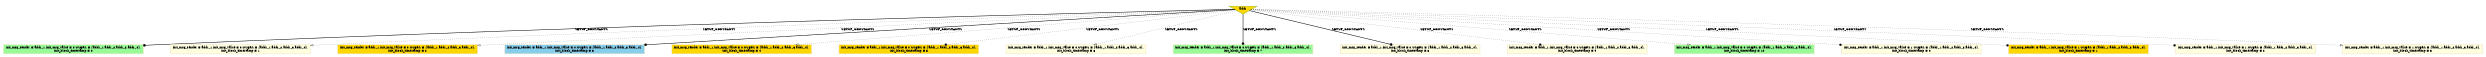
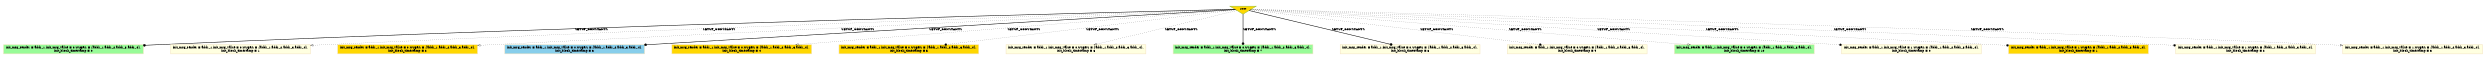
node "addr": label "addr" -> "root"
